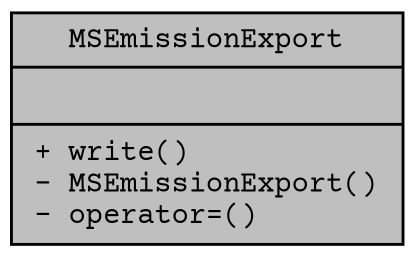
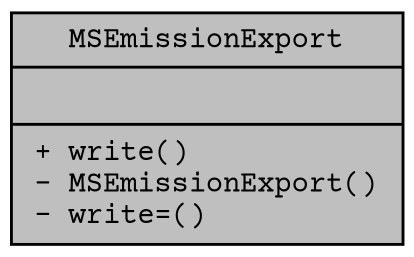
node "MSEmissionExport": text "- operator=()" -> "- write=()"
